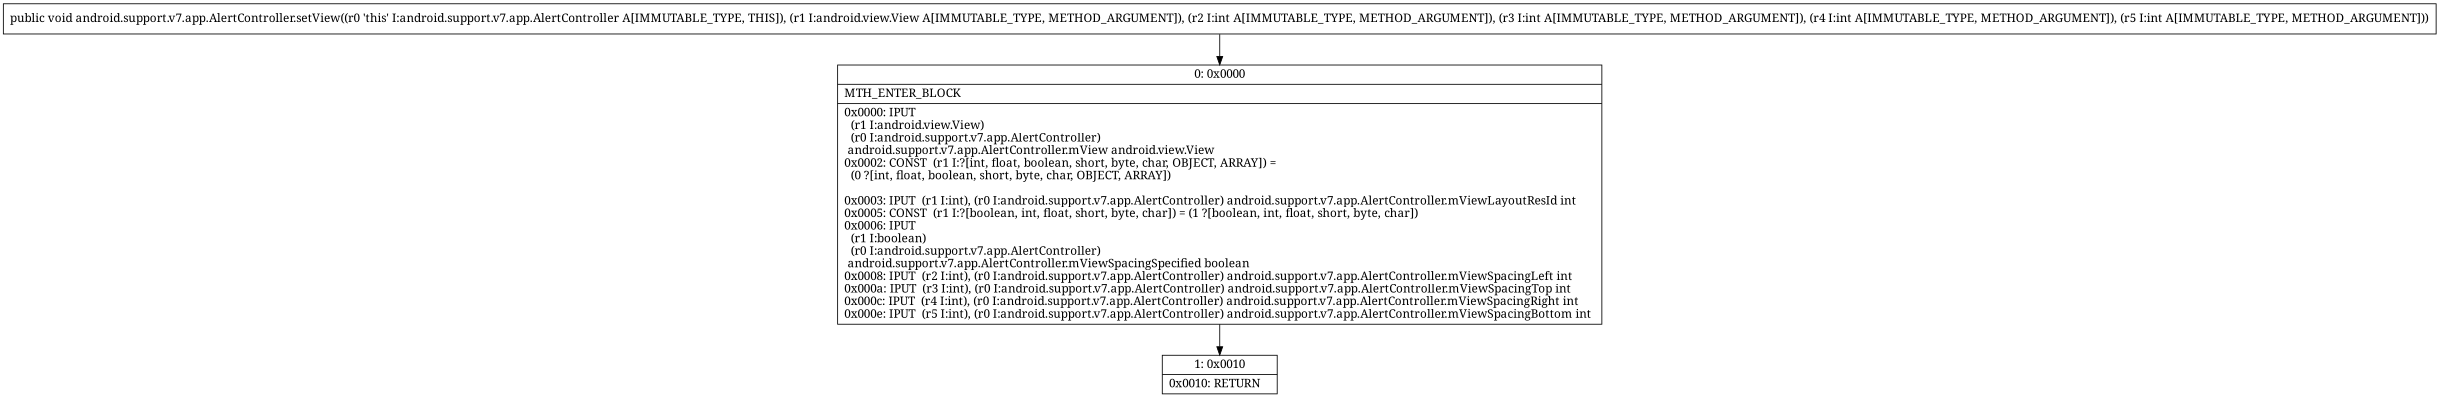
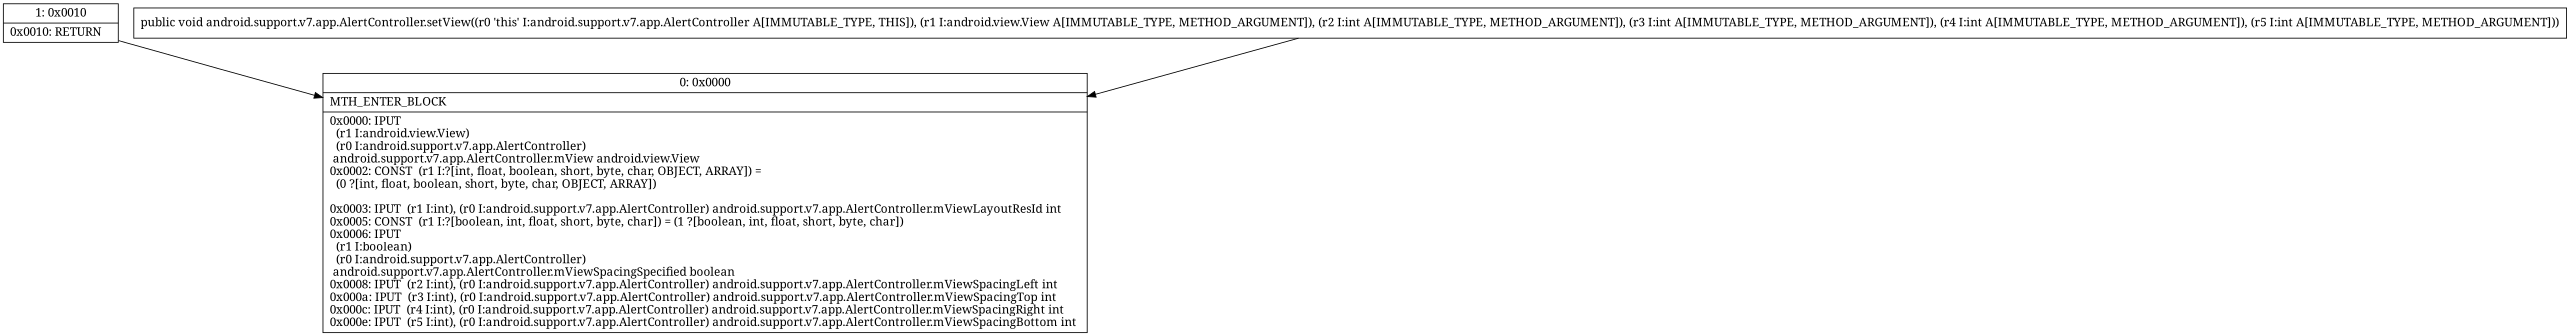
edge "0: 0x0000" -> "1: 0x0010": reversed
